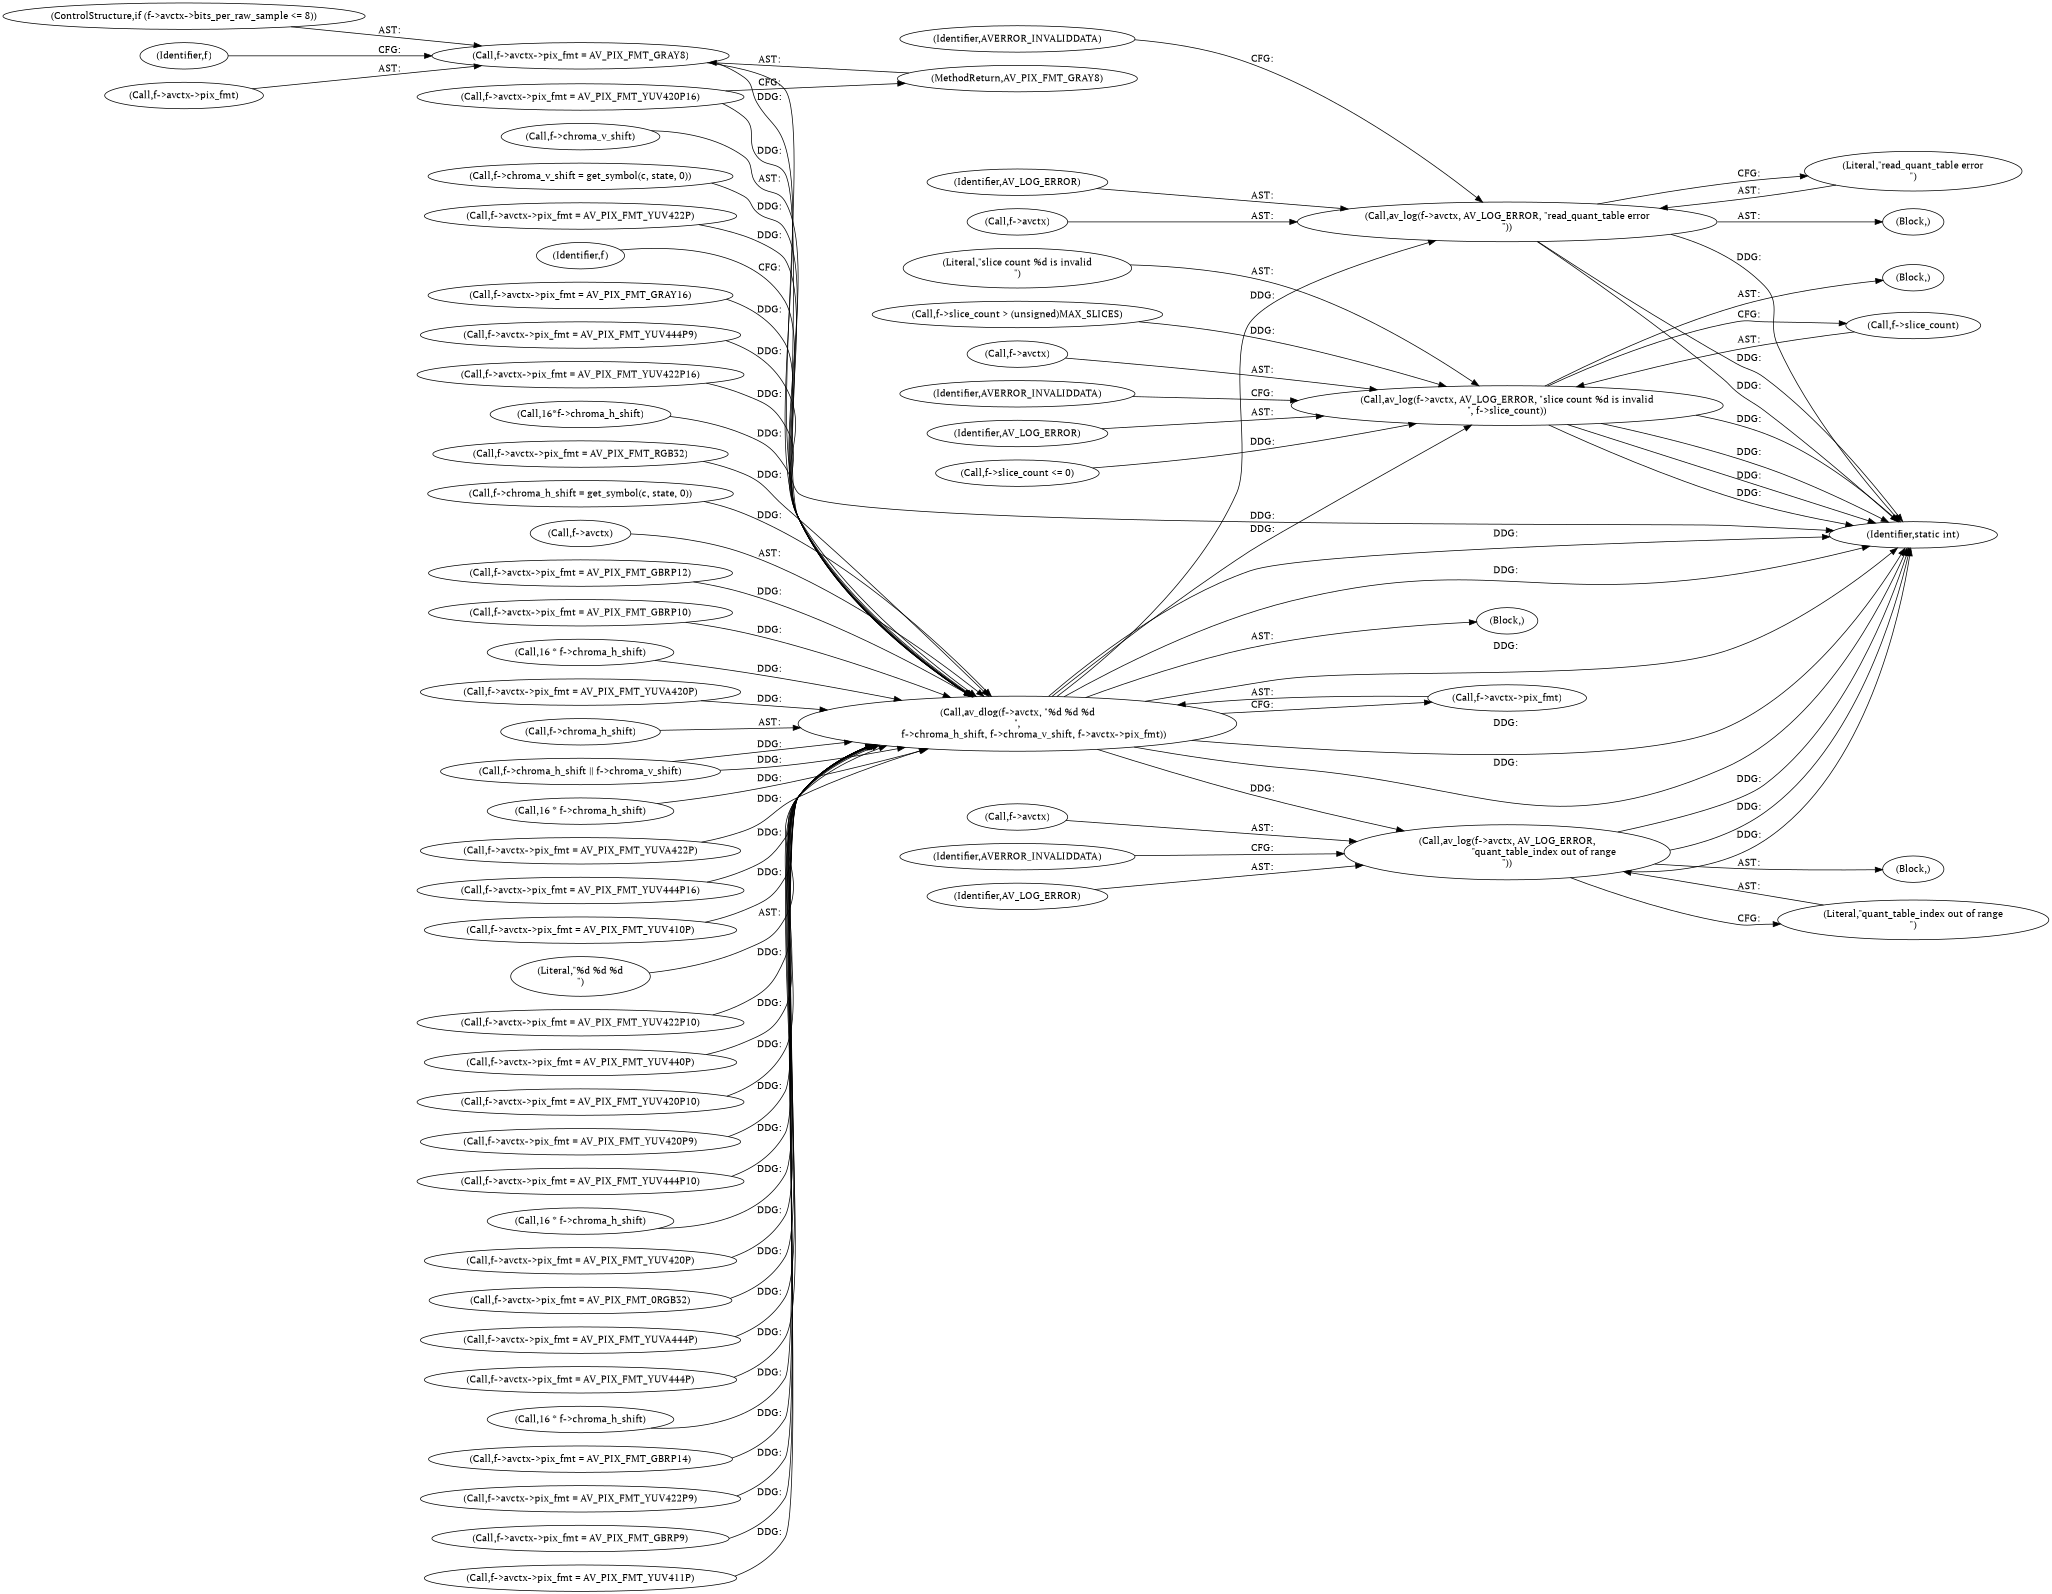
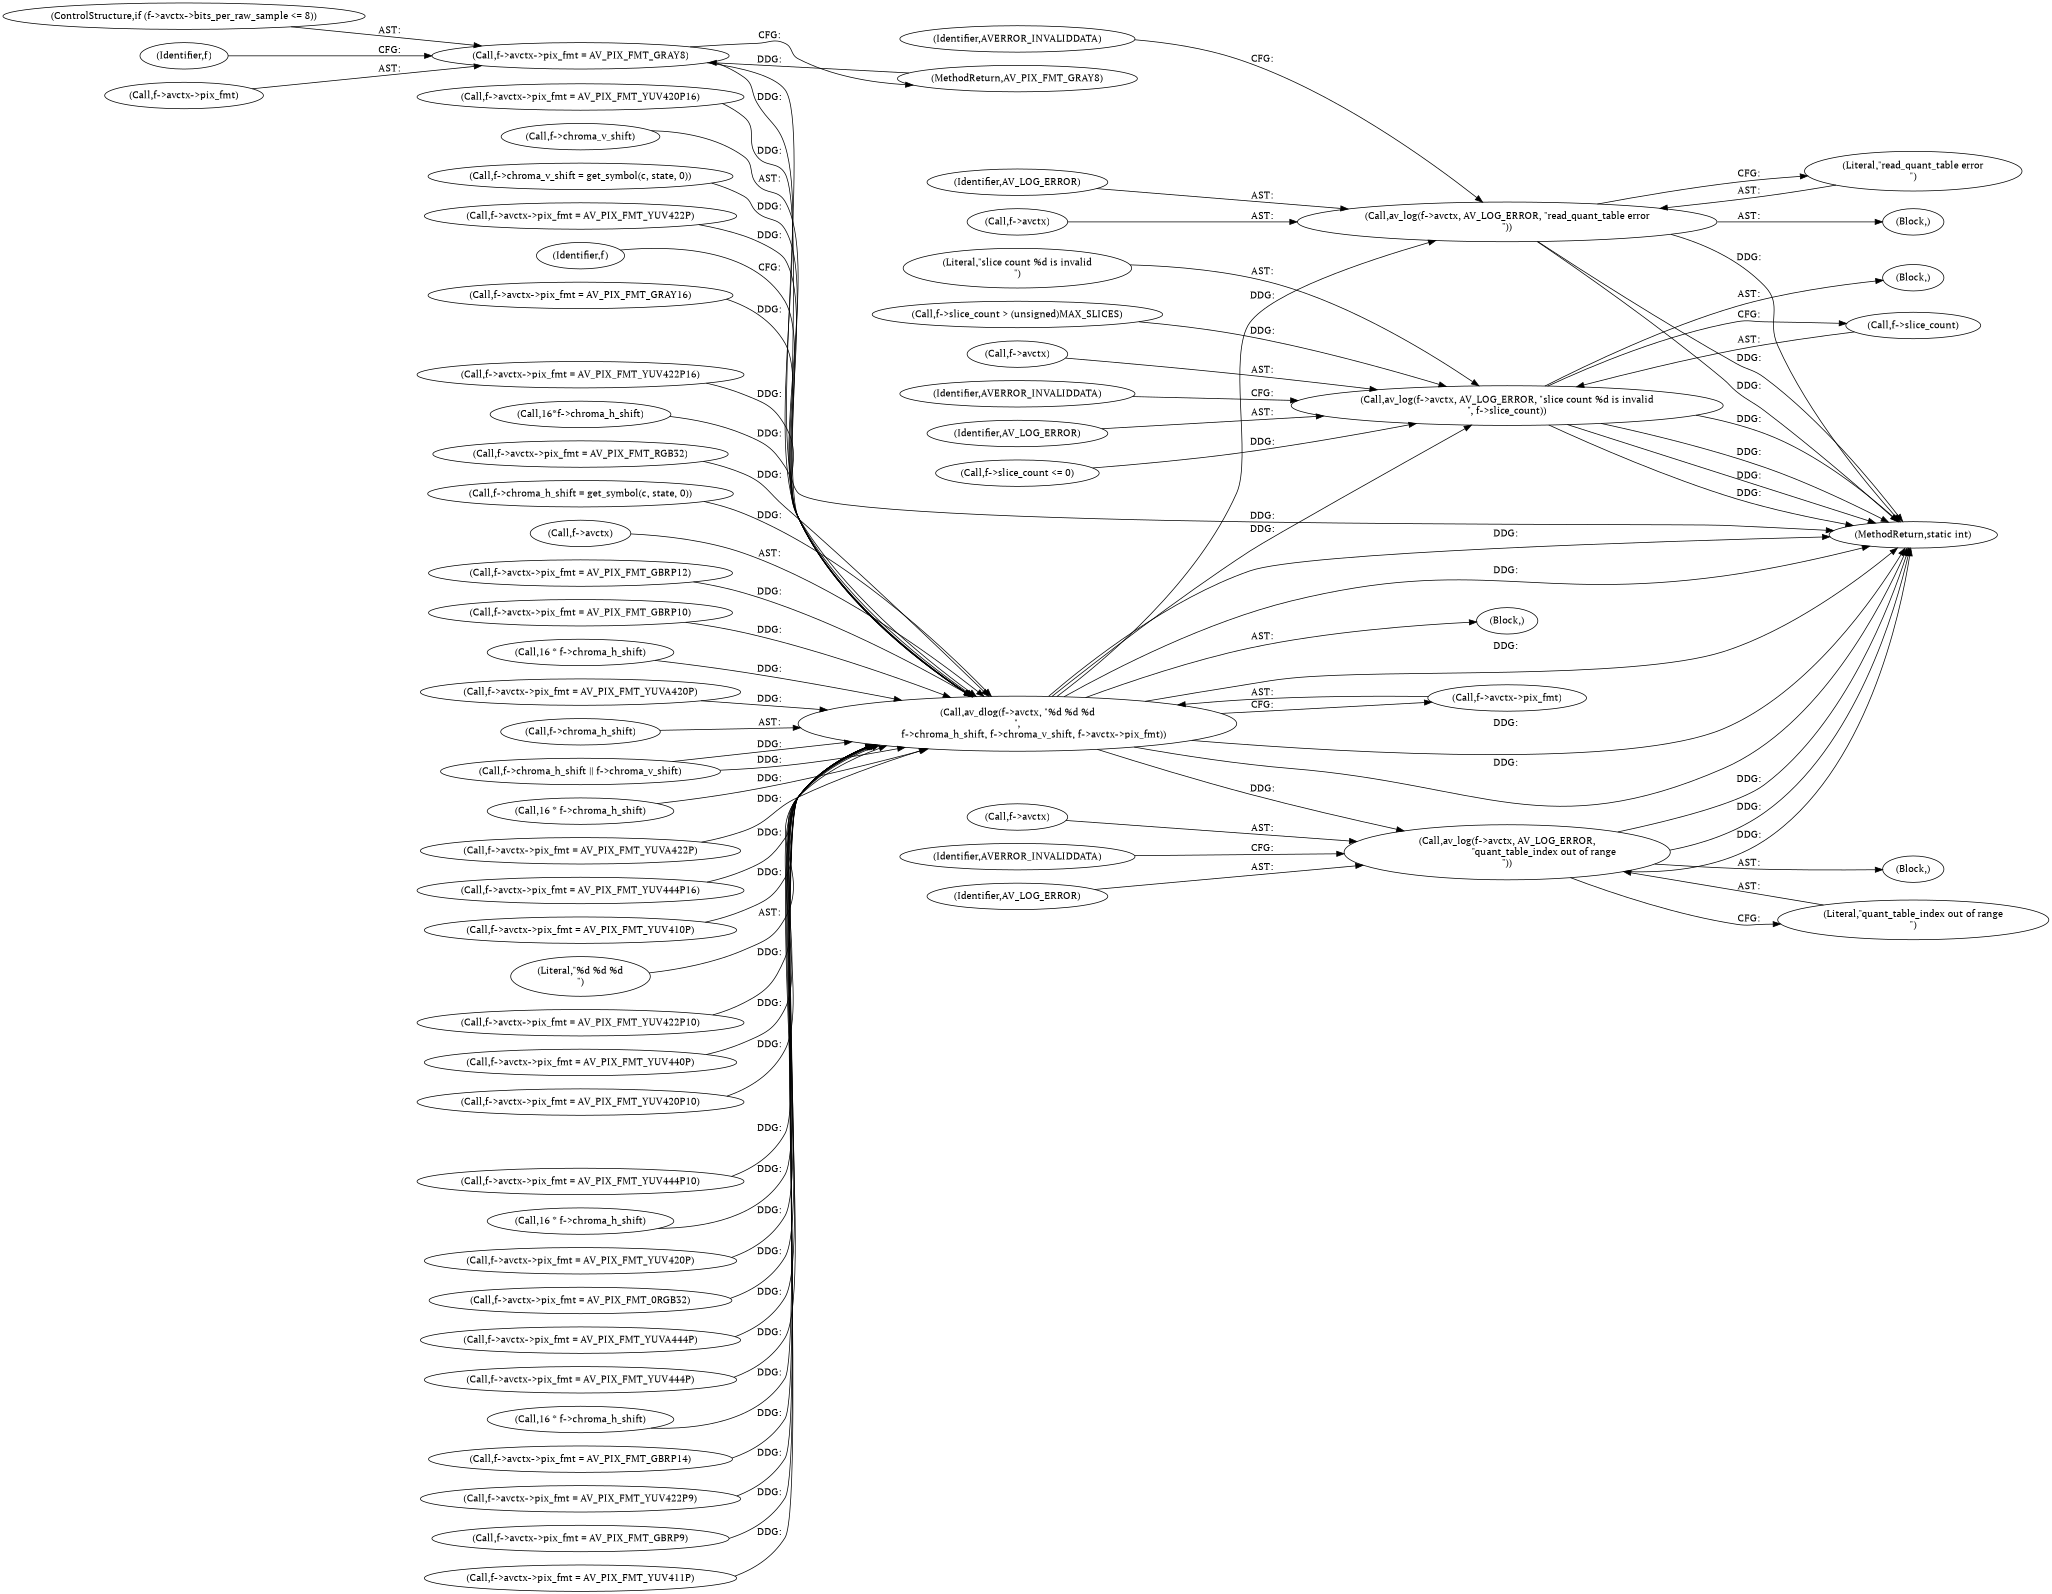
edge "(MethodReturn,AV_PIX_FMT_GRAY8)" -> "(Call,f->avctx->pix_fmt = AV_PIX_FMT_GRAY8)": label "AST: " -> "DDG: "
edge "(Call,f->avctx->pix_fmt = AV_PIX_FMT_YUV420P16)" -> "(MethodReturn,AV_PIX_FMT_GRAY8)": now "(Call,f->avctx->pix_fmt = AV_PIX_FMT_GRAY8)" -> "(MethodReturn,AV_PIX_FMT_GRAY8)"
node "(Call,f->avctx->pix_fmt = AV_PIX_FMT_YUV444P9)": removed
node "(Identifier,static int)": label "(Identifier,static int)" -> "(MethodReturn,static int)"
node "(Call,f->avctx->pix_fmt = AV_PIX_FMT_YUV420P9)": removed
